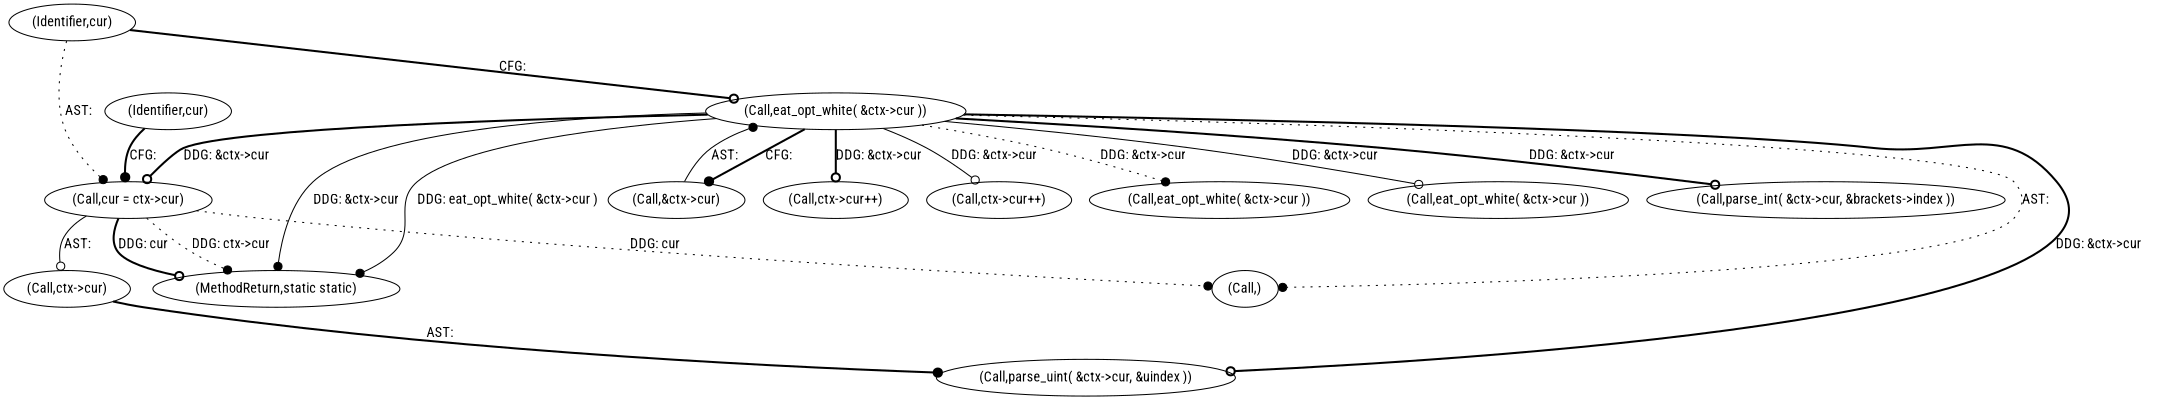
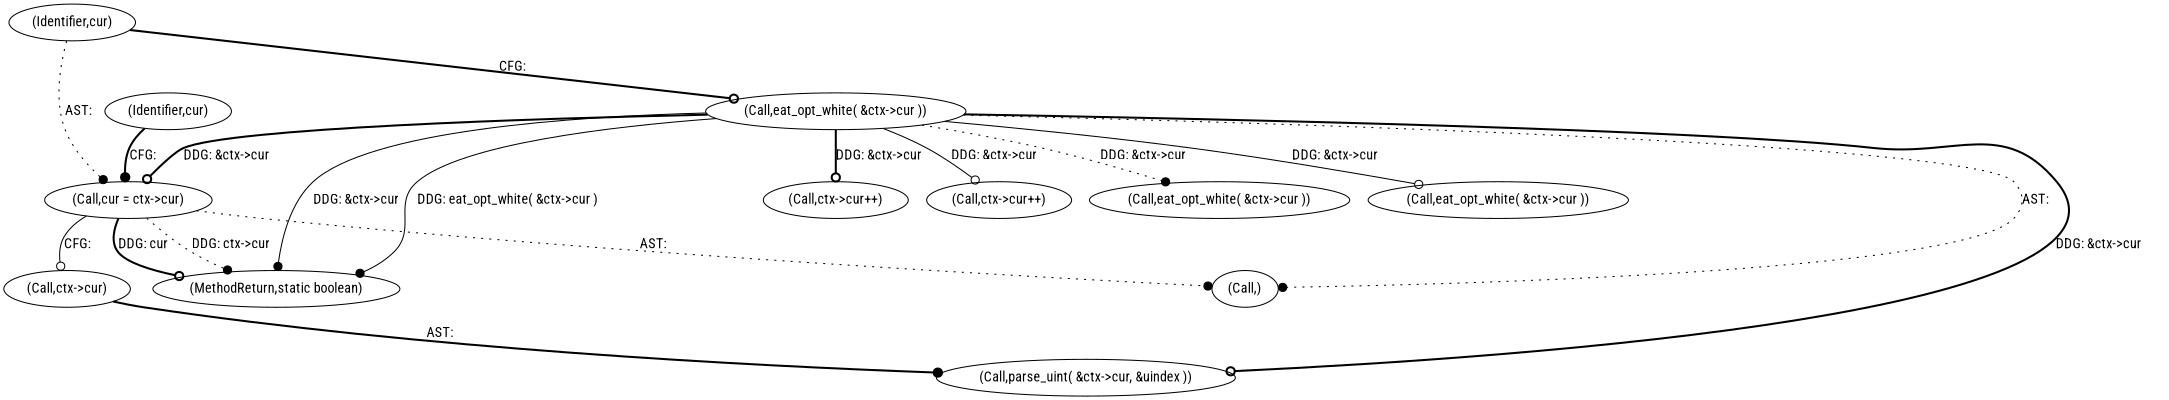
node "(Call,&ctx->cur)": removed
node "(Call,parse_int( &ctx->cur, &brackets->index ))": removed
edge "(Call,cur = ctx->cur)" -> "(Call,ctx->cur)": label "AST: " -> "CFG: "
edge "(Call,cur = ctx->cur)" -> "(Call,)": label "DDG: cur" -> "AST: "
node "(MethodReturn,static static)": label "(MethodReturn,static static)" -> "(MethodReturn,static boolean)"
